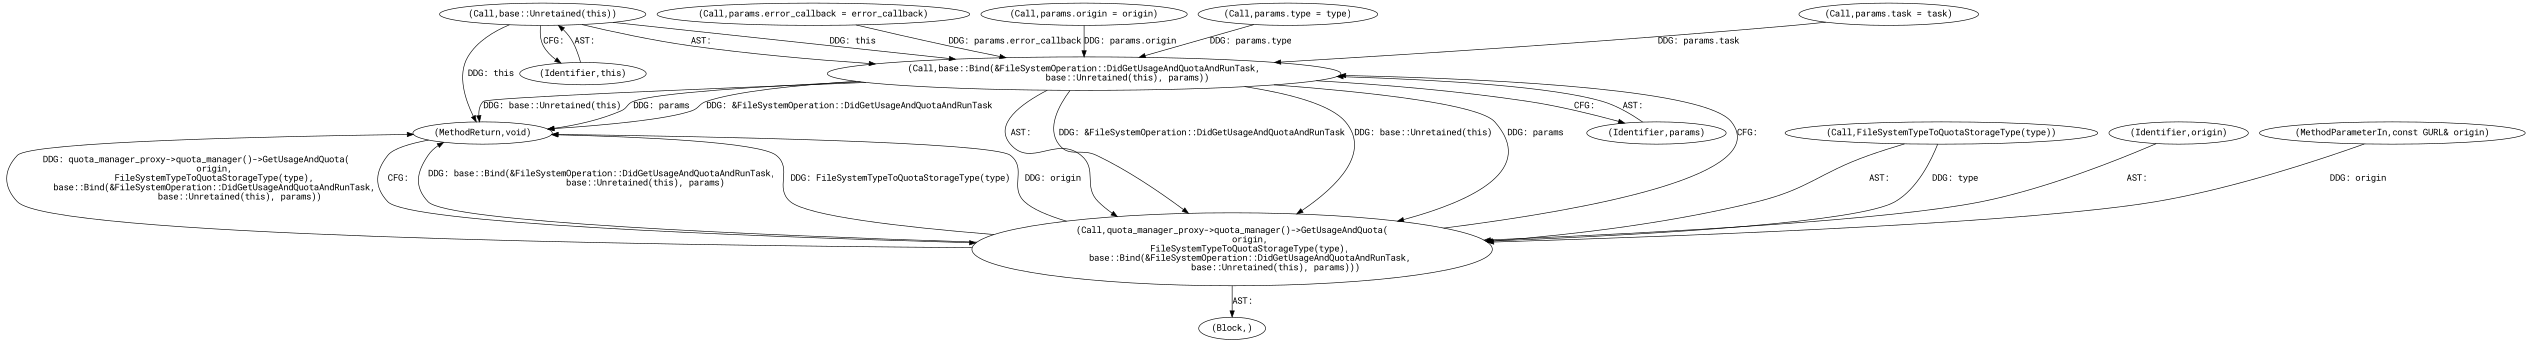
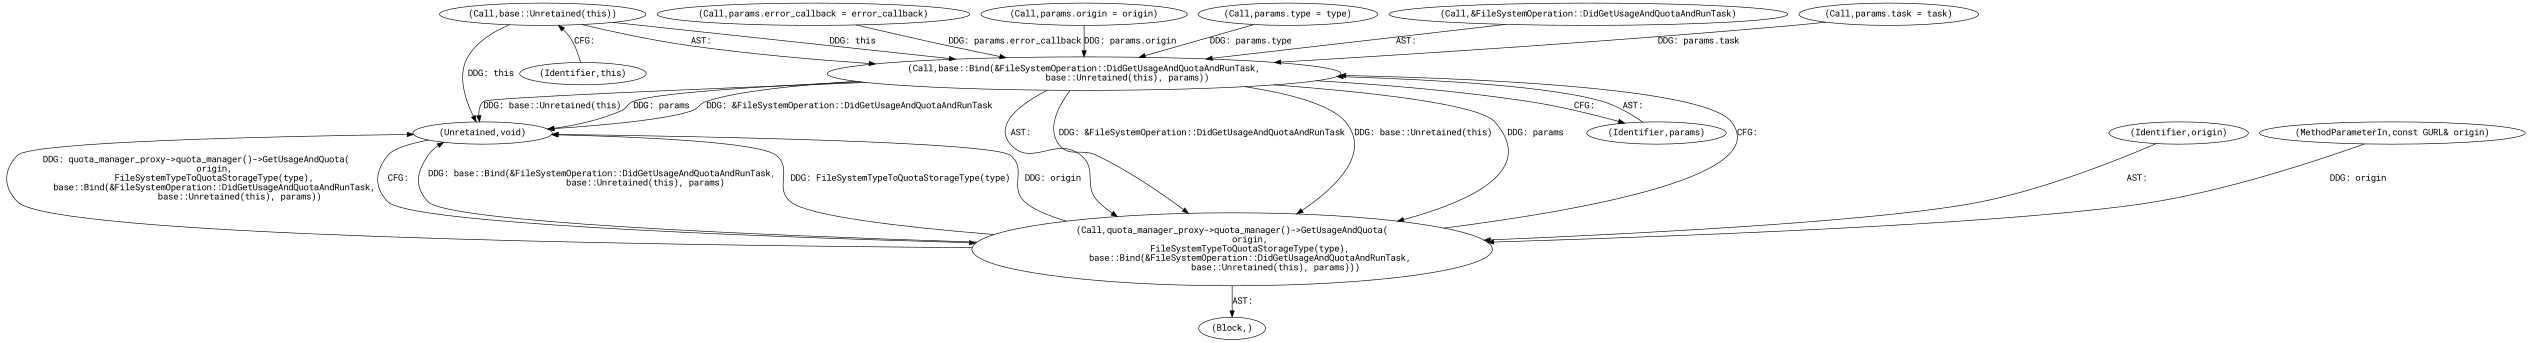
node "(Call,&FileSystemOperation::DidGetUsageAndQuotaAndRunTask)": added
edge "(Identifier,this)" -> "(Call,base::Unretained(this))": label "AST: " -> "CFG: "
edge "(Call,base::Unretained(this))" -> "(Identifier,this)": removed, label "CFG:"
node "(MethodReturn,void)": label "(MethodReturn,void)" -> "(Unretained,void)"
node "(Call,FileSystemTypeToQuotaStorageType(type))": removed
